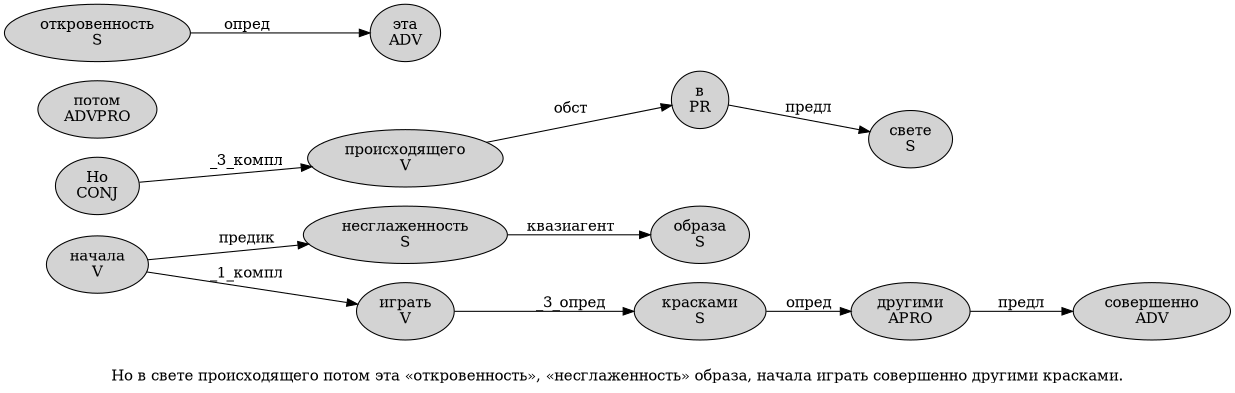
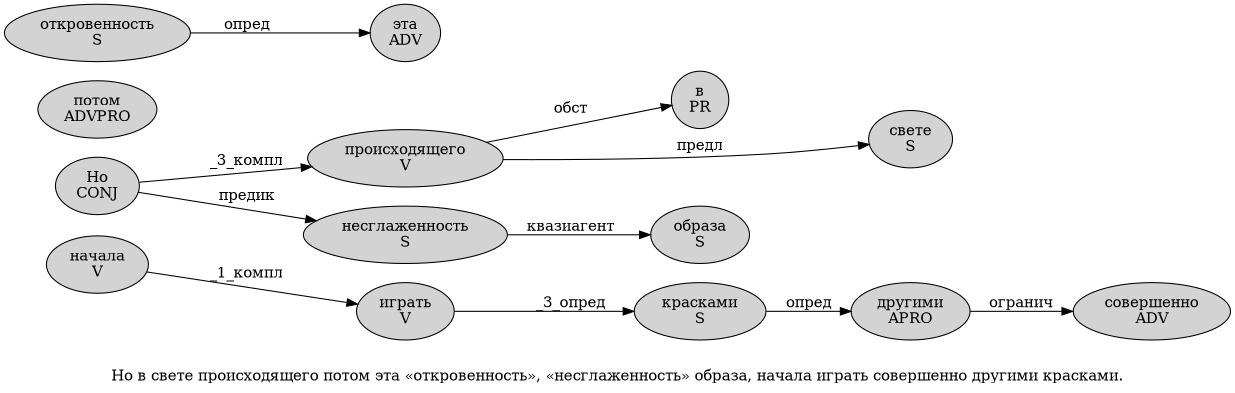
edge "в PR" -> "свете S": now "происходящего V" -> "свете S"
edge "начала V" -> "несглаженность S": now "Но CONJ" -> "несглаженность S"
edge "другими APRO" -> "совершенно ADV": label "предл" -> "огранич"
